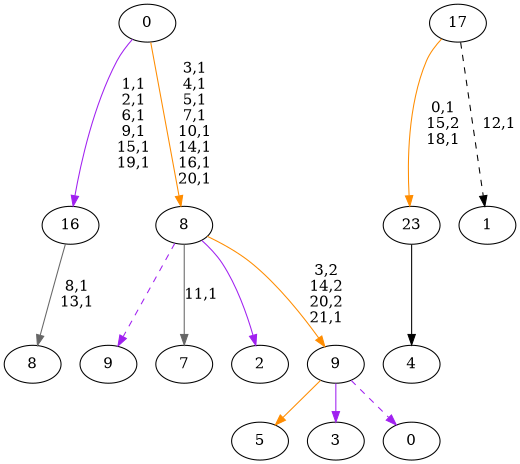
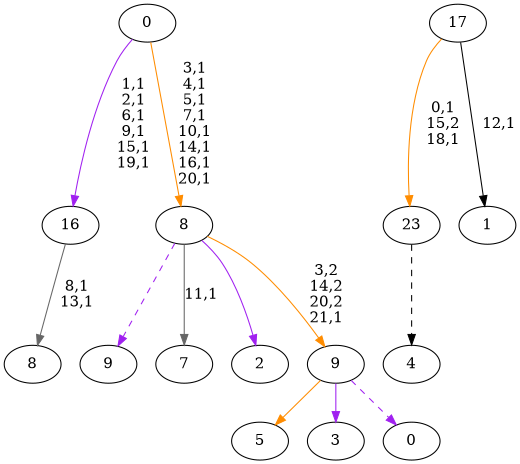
edge "17" -> "1": style dashed -> solid
edge "23" -> "4": style solid -> dashed
